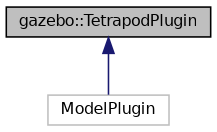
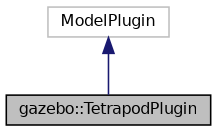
edge "ModelPlugin" -> "gazebo::TetrapodPlugin": reversed
